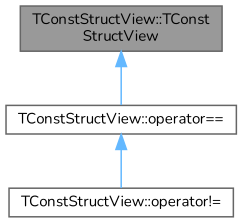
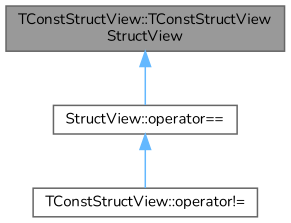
node "TConstStructView::TConst StructView": label "TConstStructView::TConst StructView" -> "TConstStructView::TConstStructView StructView"
node "TConstStructView::operator==": label "TConstStructView::operator==" -> "StructView::operator=="
